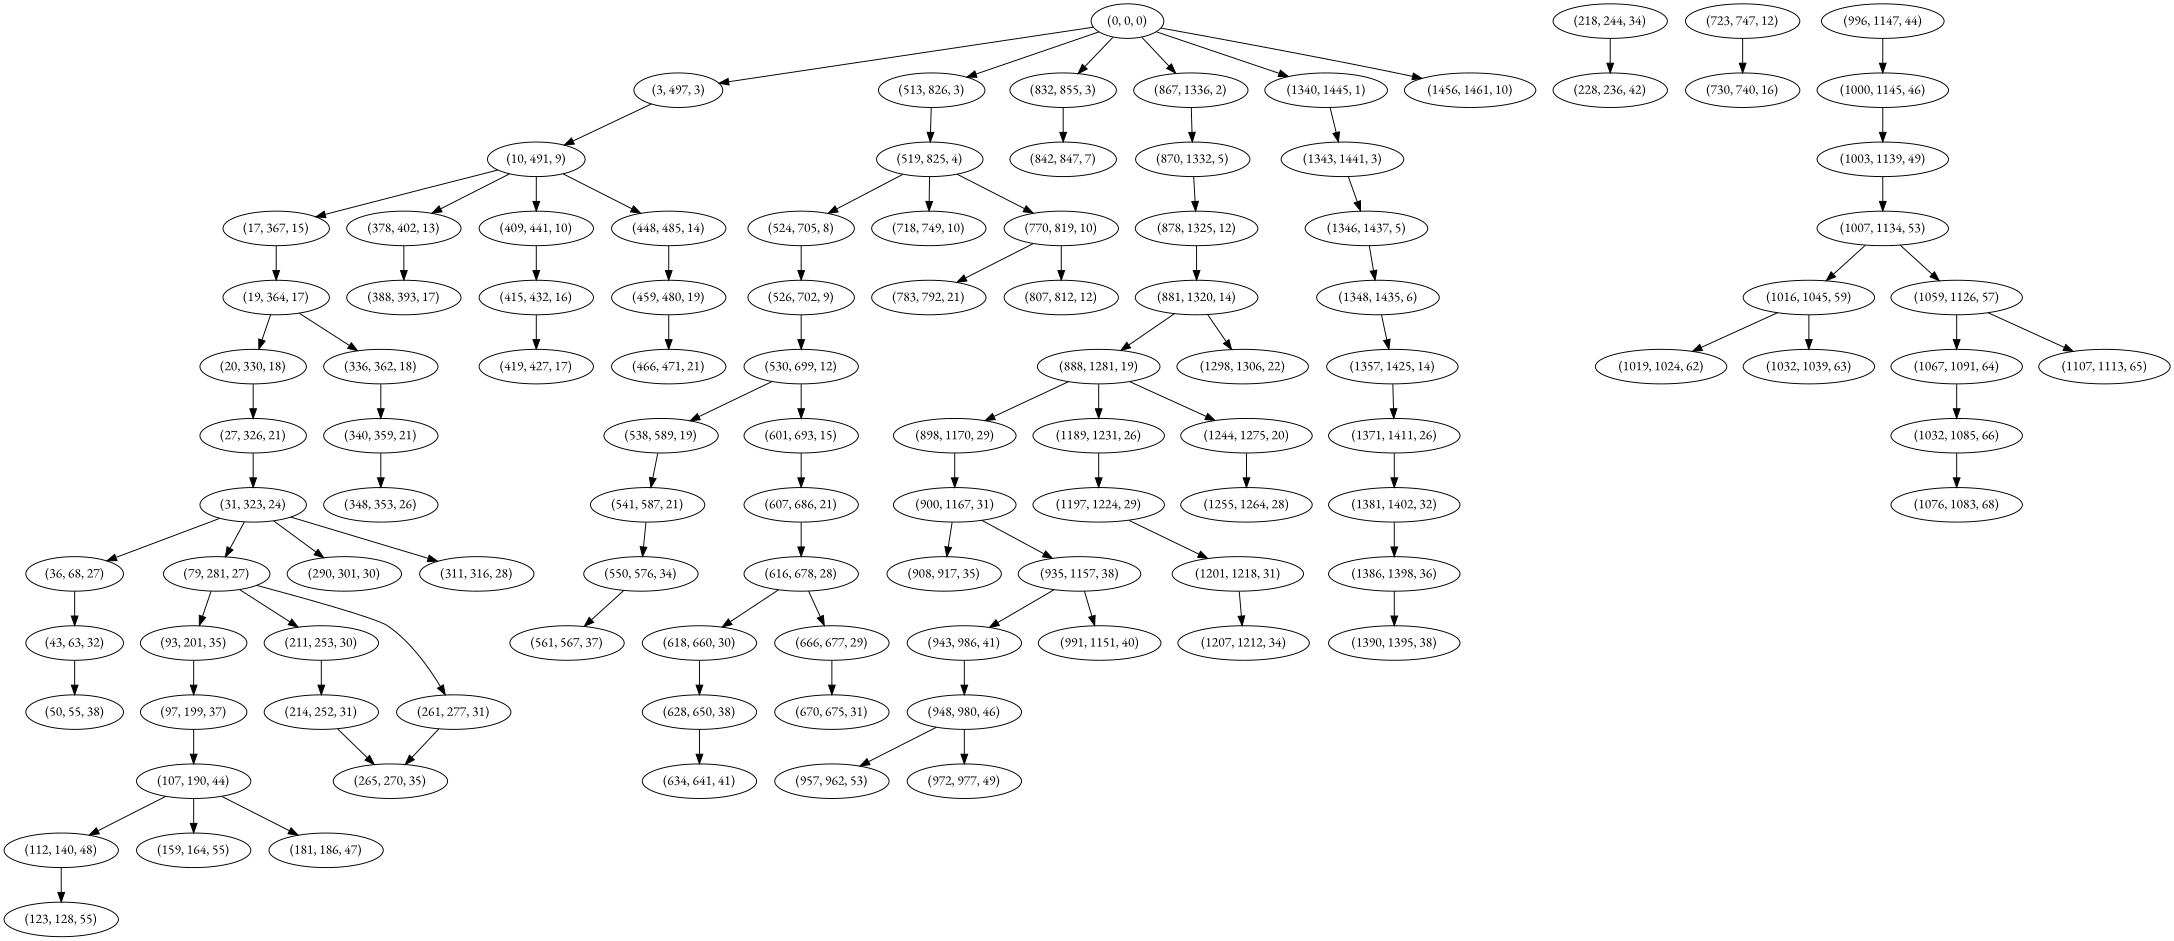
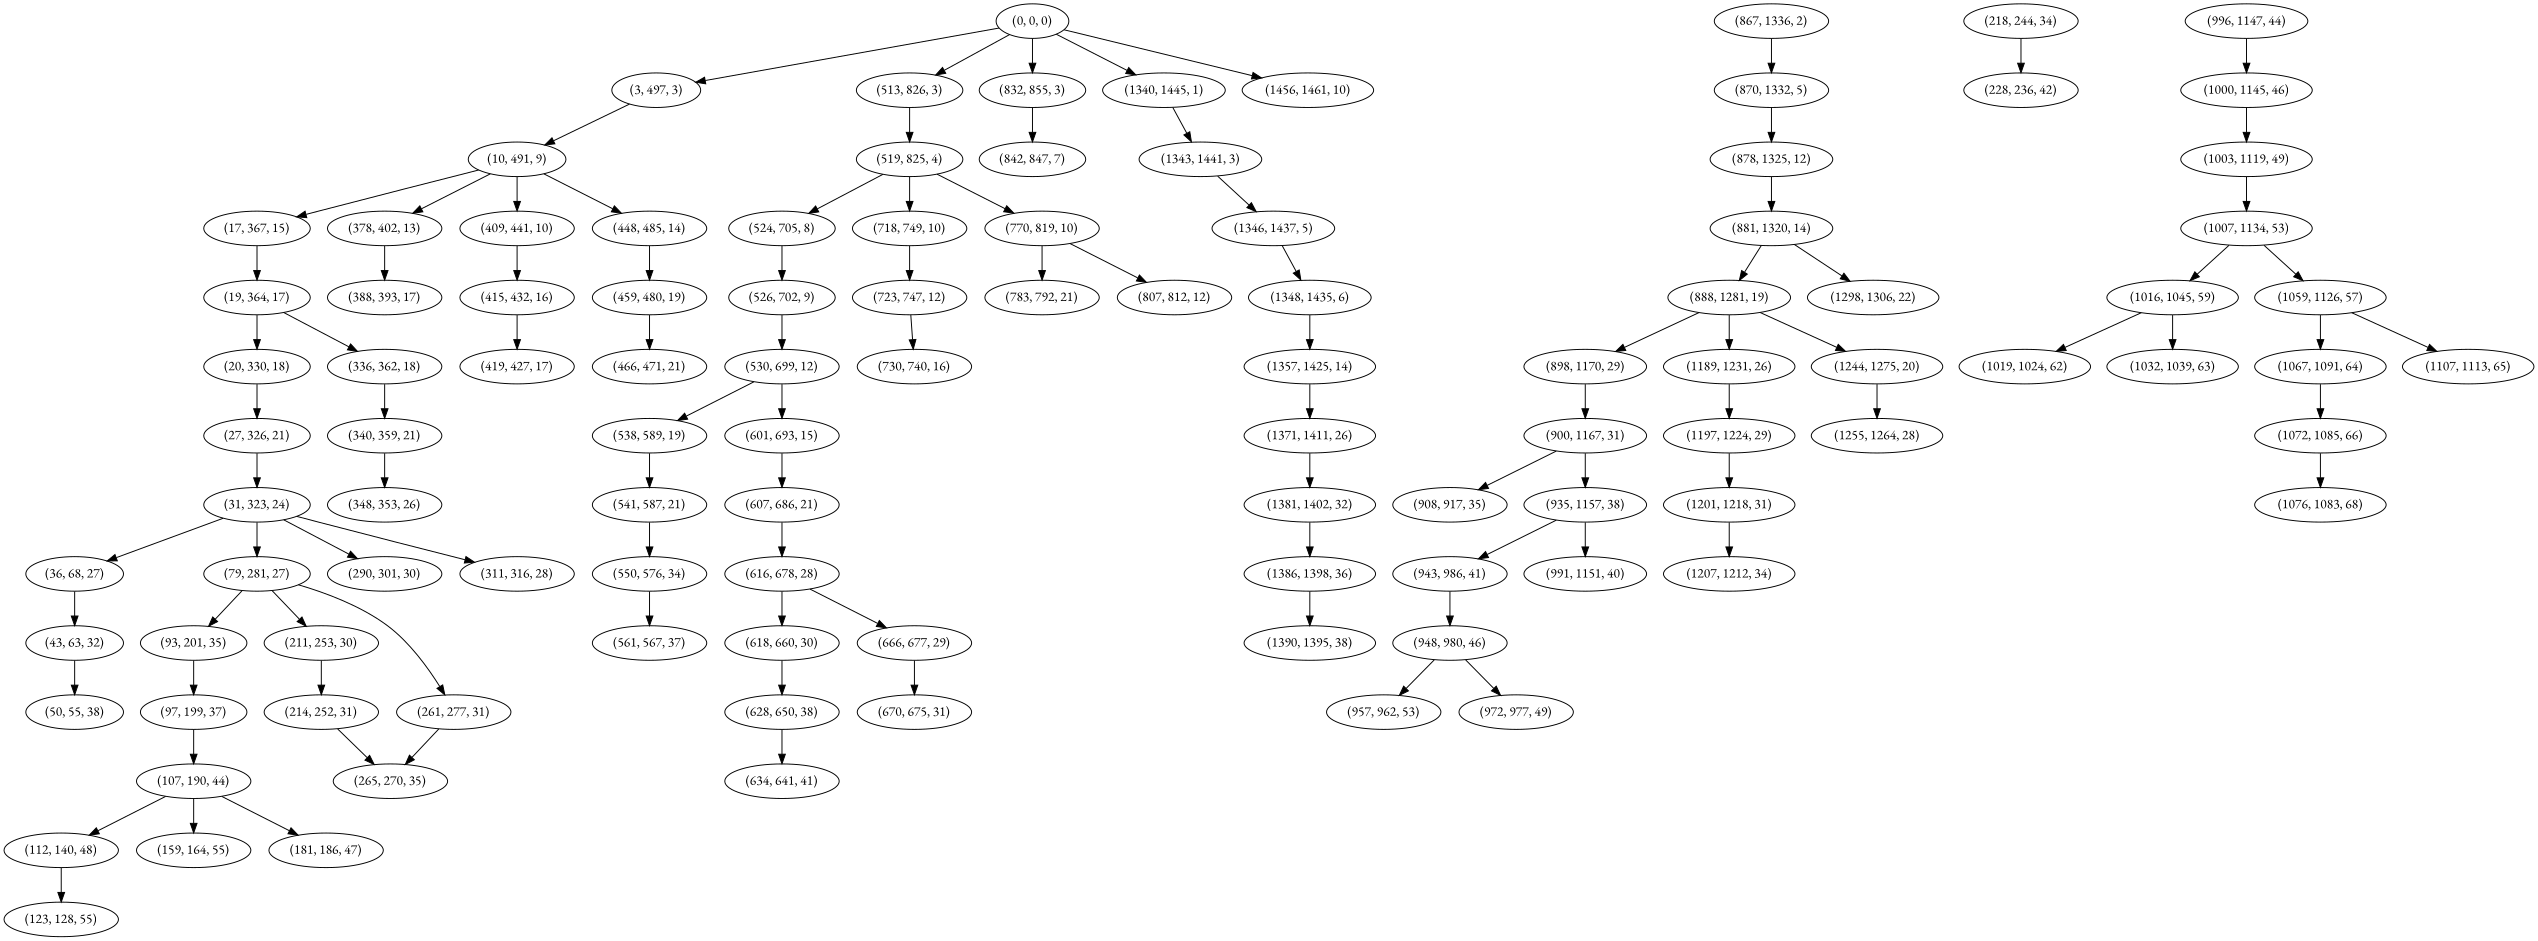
edge "(0, 0, 0)" -> "(867, 1336, 2)": removed
node "(1003, 1139, 49)": label "(1003, 1139, 49)" -> "(1003, 1119, 49)"
edge "(718, 749, 10)" -> "(723, 747, 12)": added
node "(1032, 1085, 66)": label "(1032, 1085, 66)" -> "(1072, 1085, 66)"
